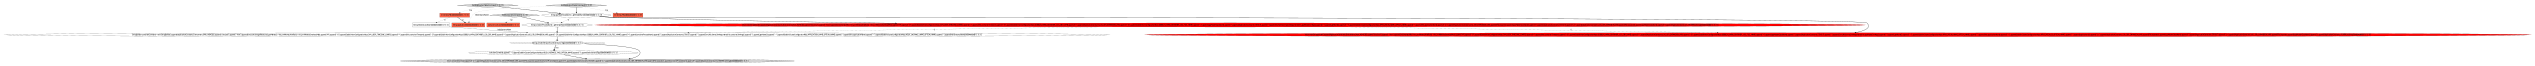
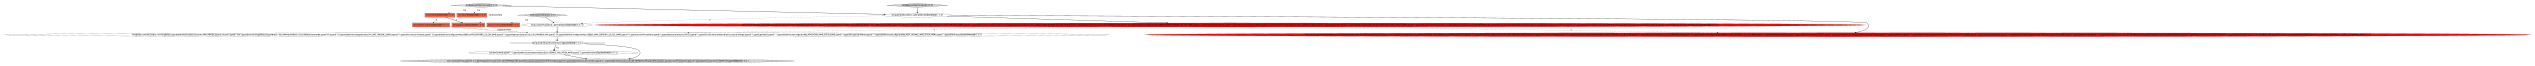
edge "buildApplicationMasterCommand['1', '0', '0']" -> "int memoryMbs@@@2@@@['1', '0', '0']": now "buildApplicationMasterCommand['0', '1', '0']" -> "int memoryMbs@@@2@@@['1', '0', '0']"
node "String helixInstanceName@@@2@@@['0', '0', '1']": fillcolor white -> tomato
